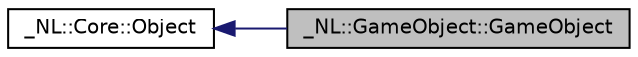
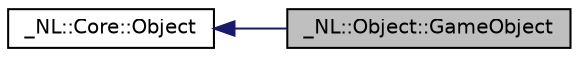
node "_NL::GameObject::GameObject": label "_NL::GameObject::GameObject" -> "_NL::Object::GameObject"
